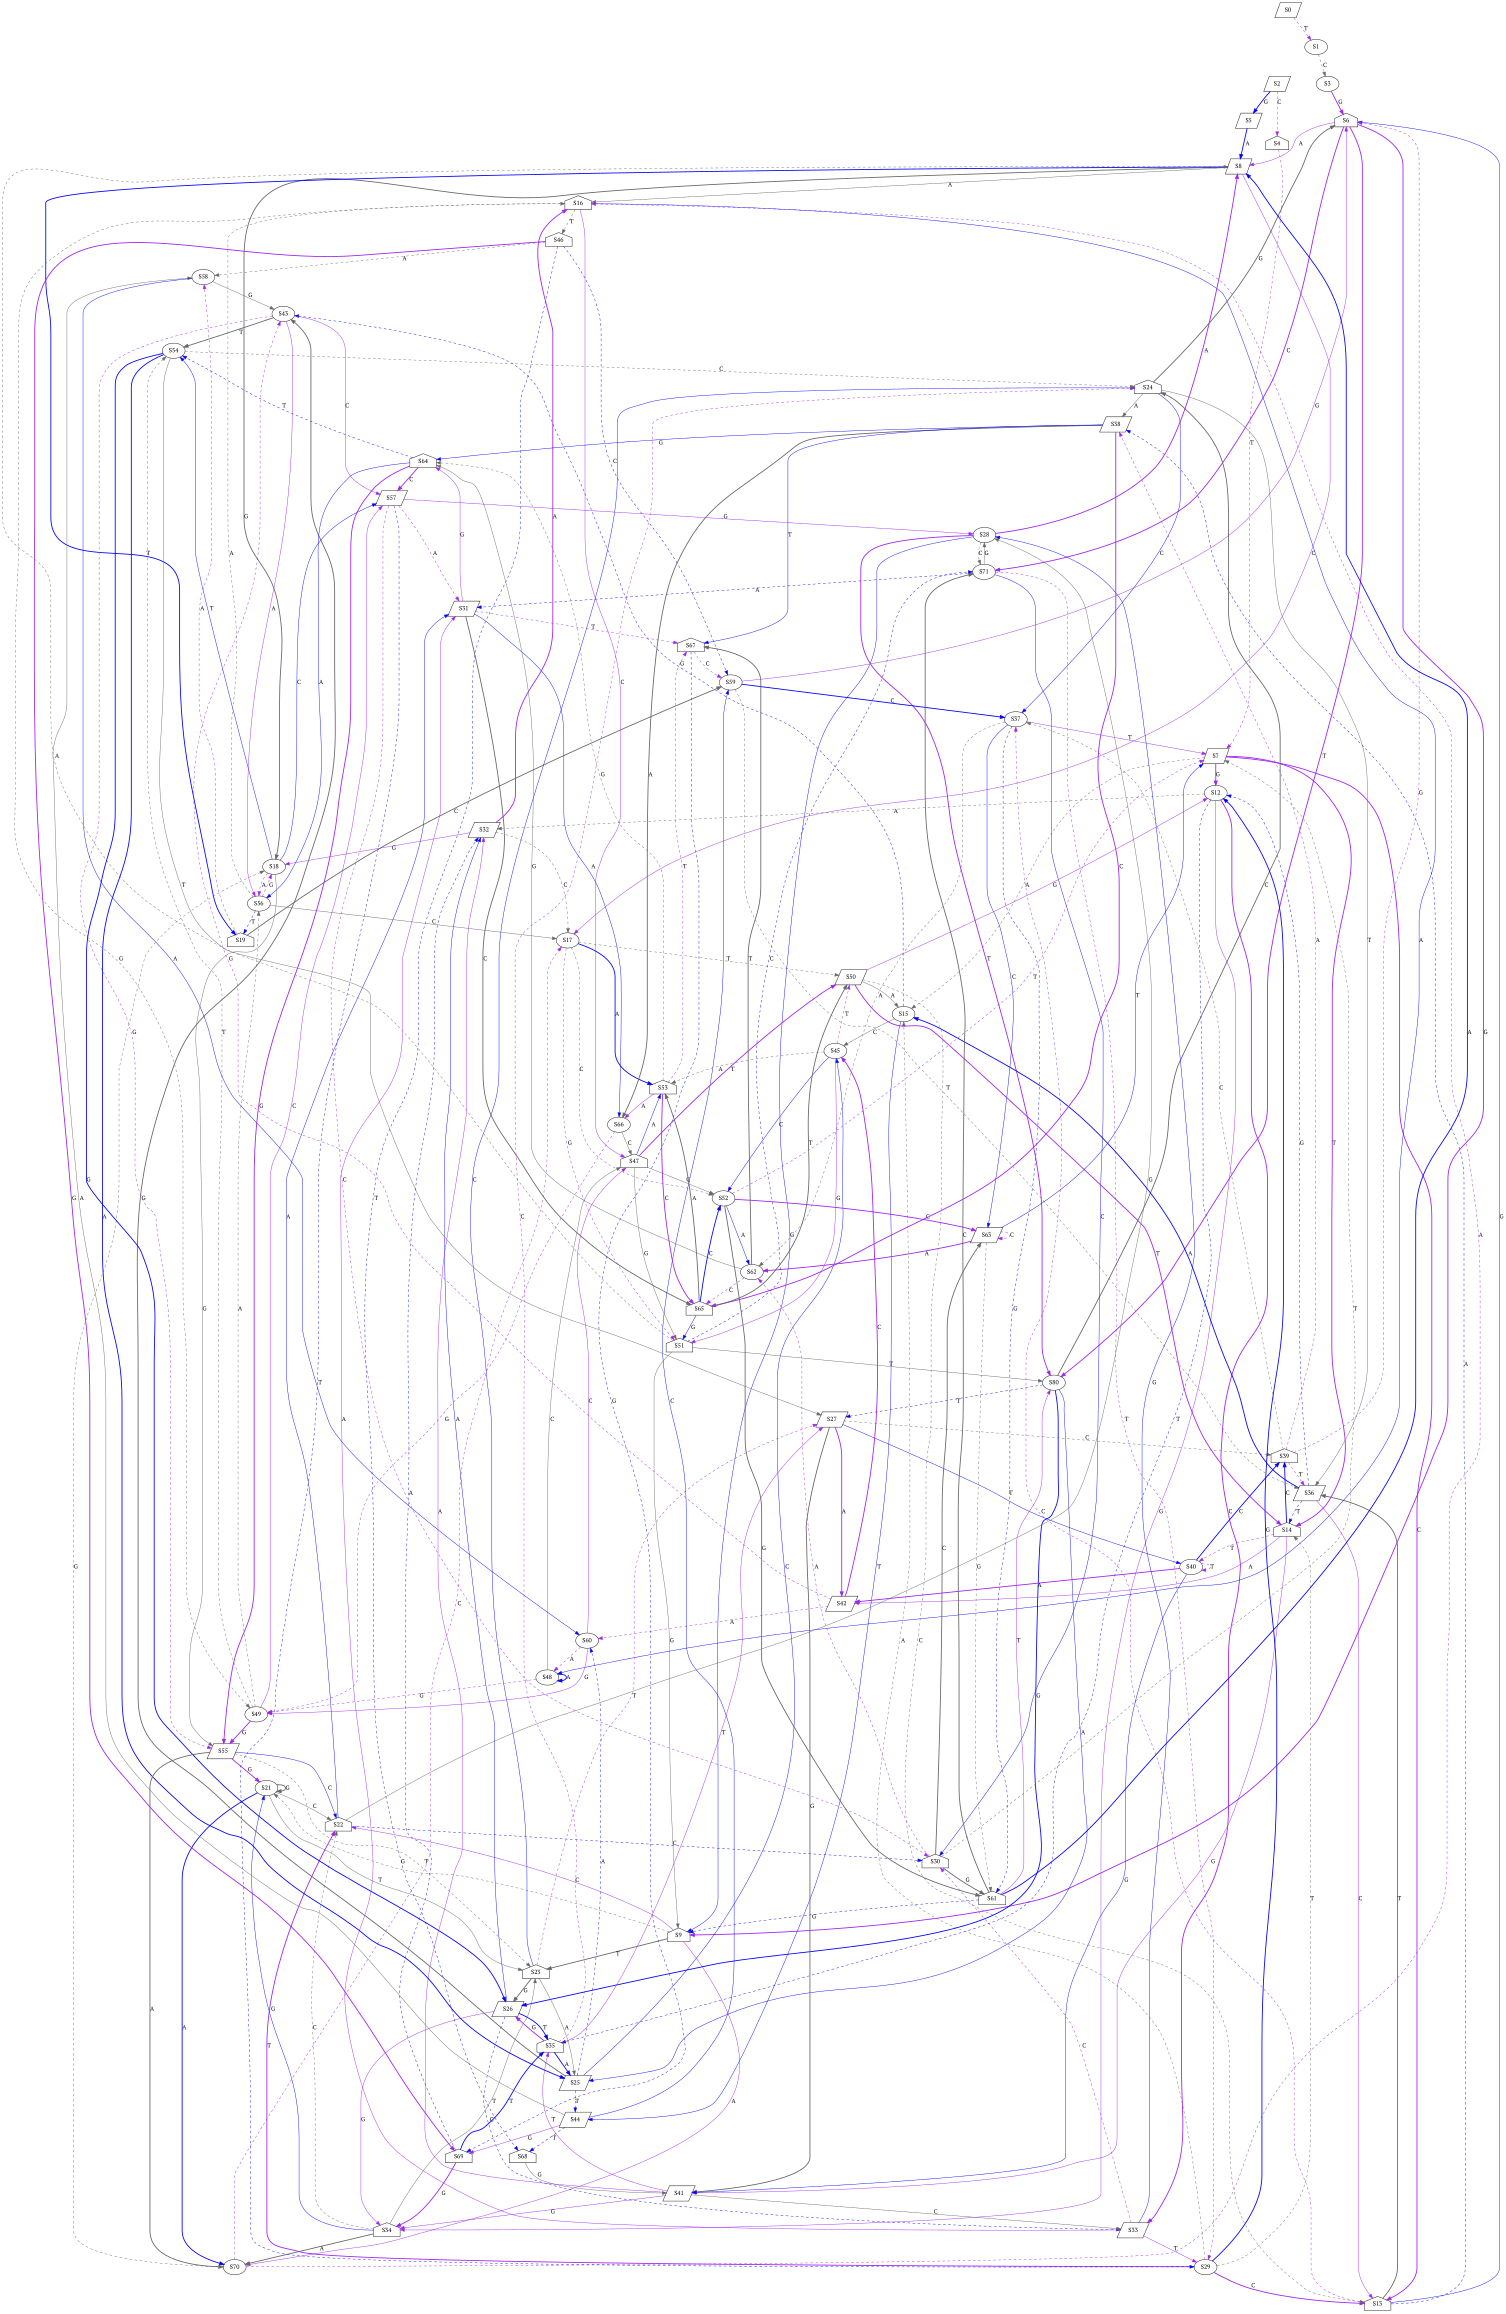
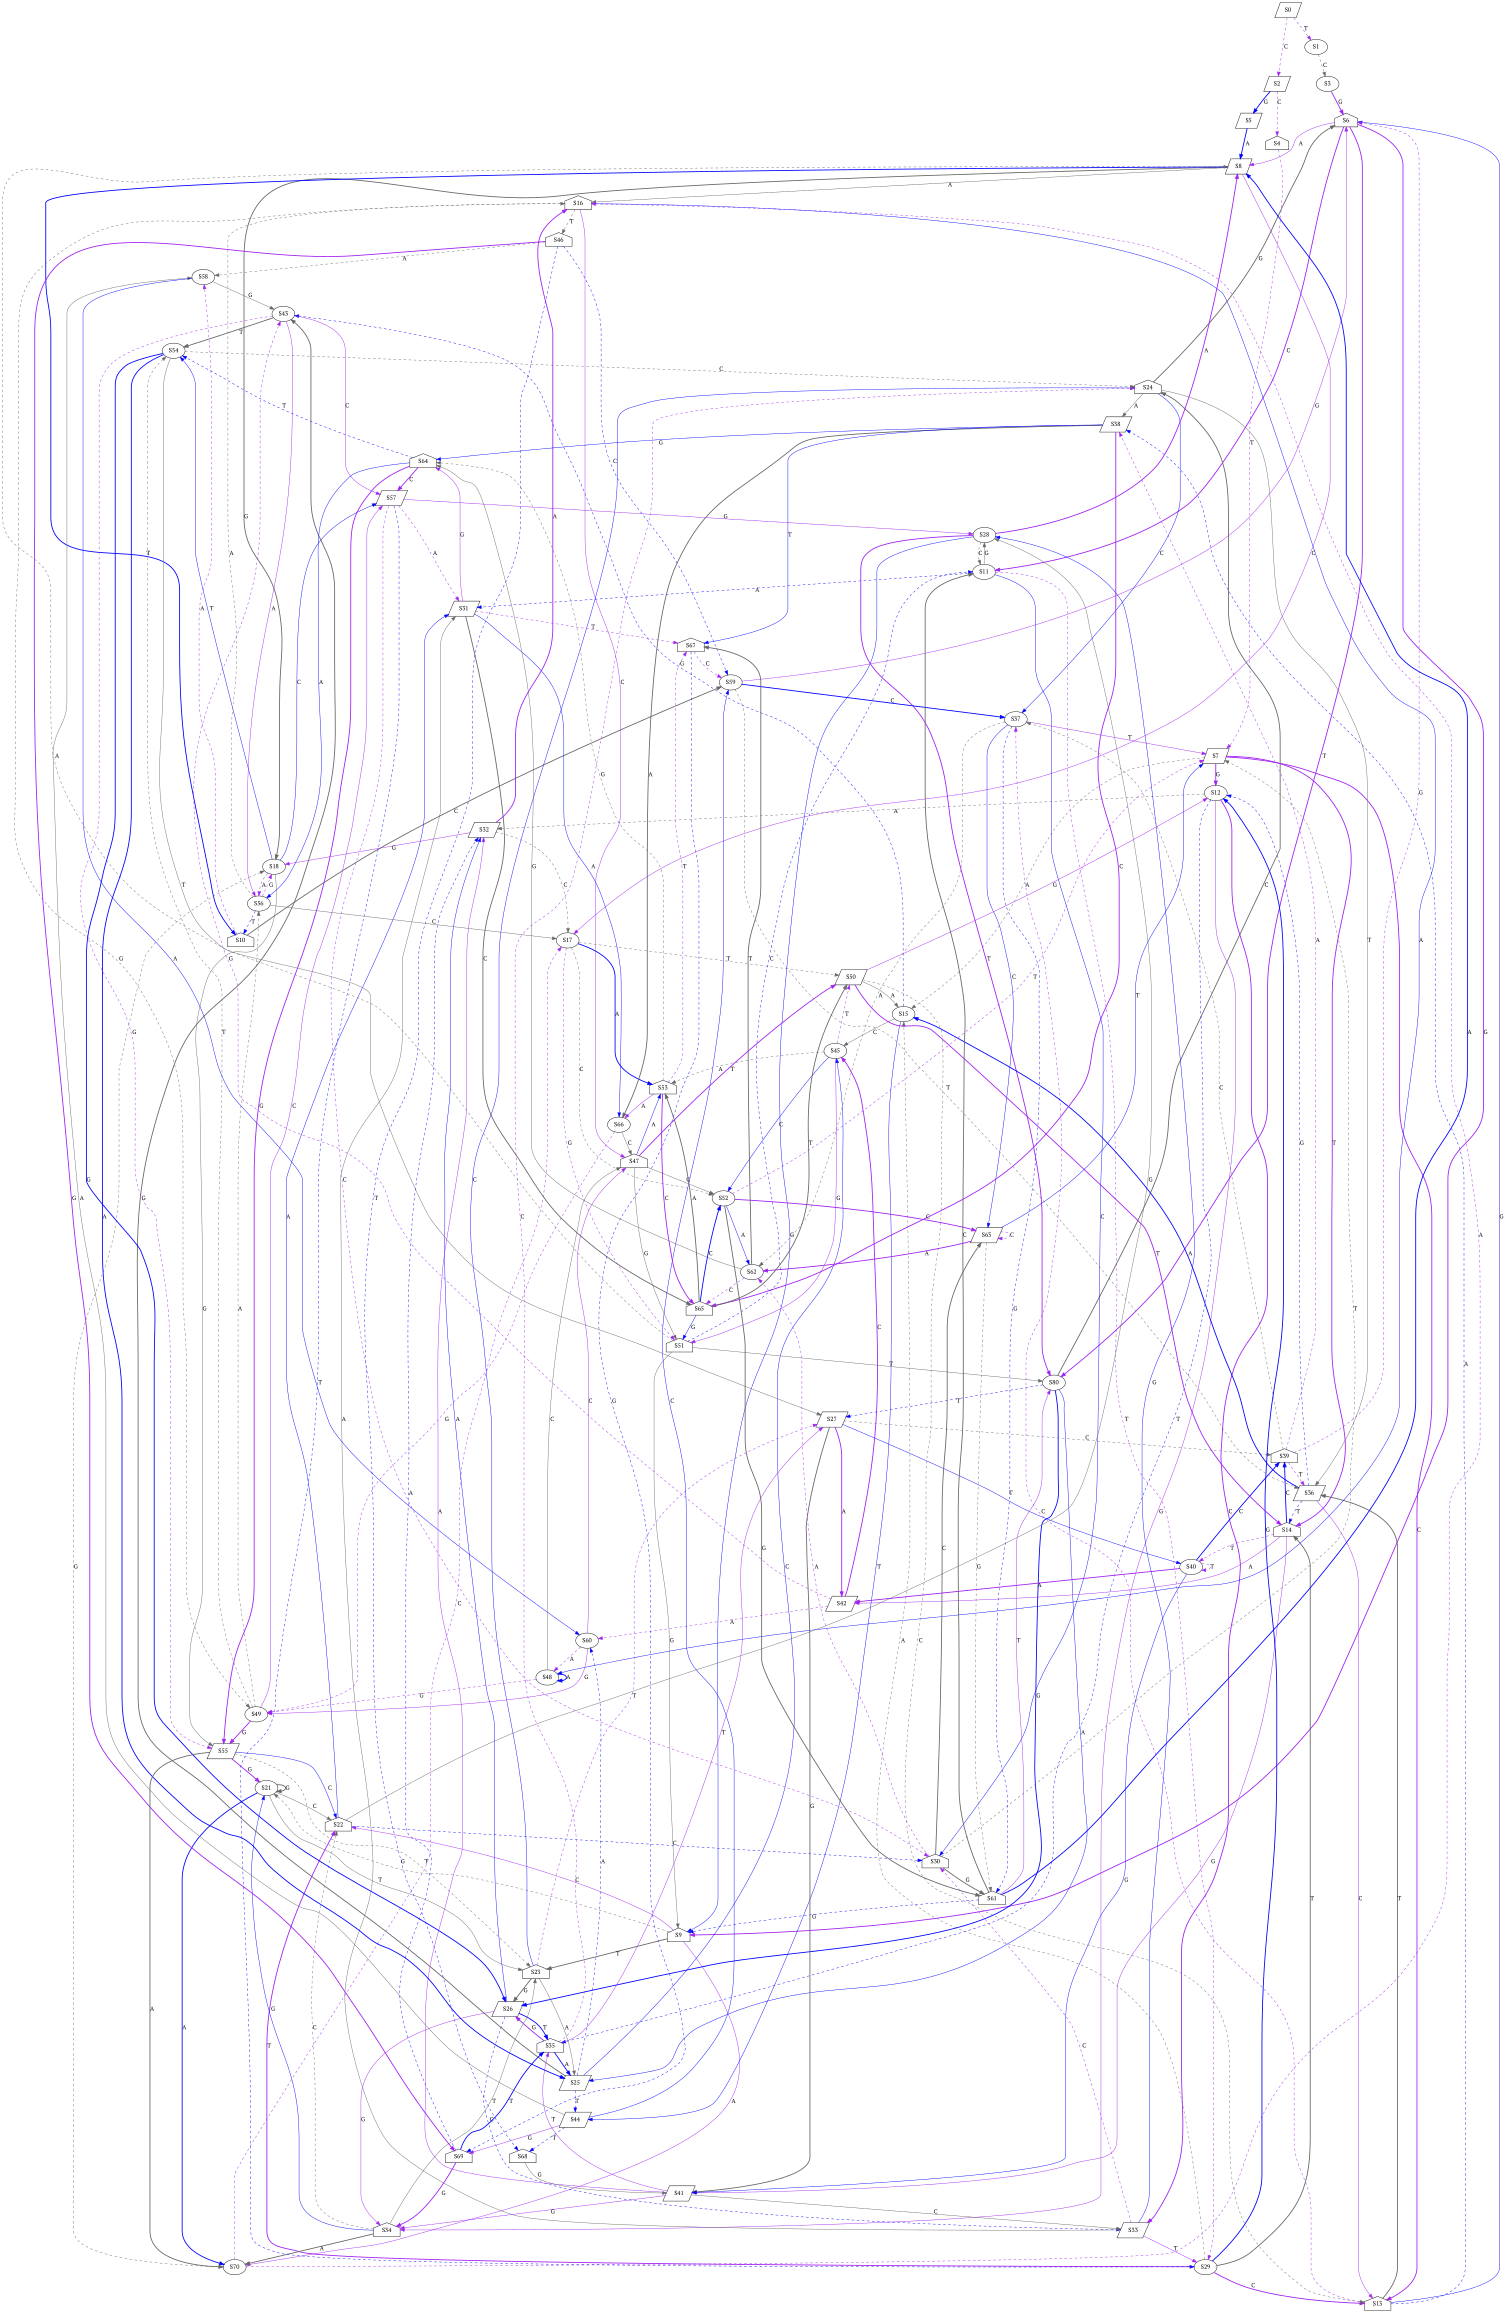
edge "S0" -> "S2": added, label "C"
node "S71": label "S71" -> "S11"
node "S19": label "S19" -> "S10"
edge "S33" -> "S31": color purple -> gray40
edge "S29" -> "S14": style dashed -> bold
